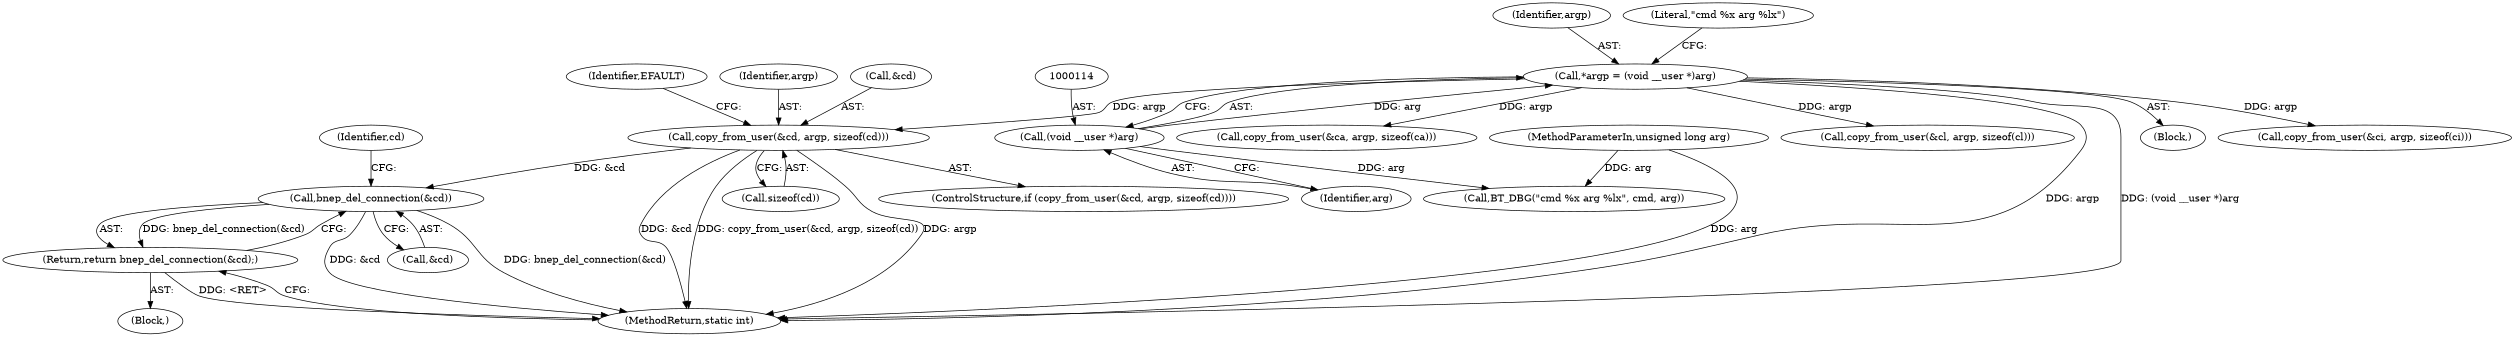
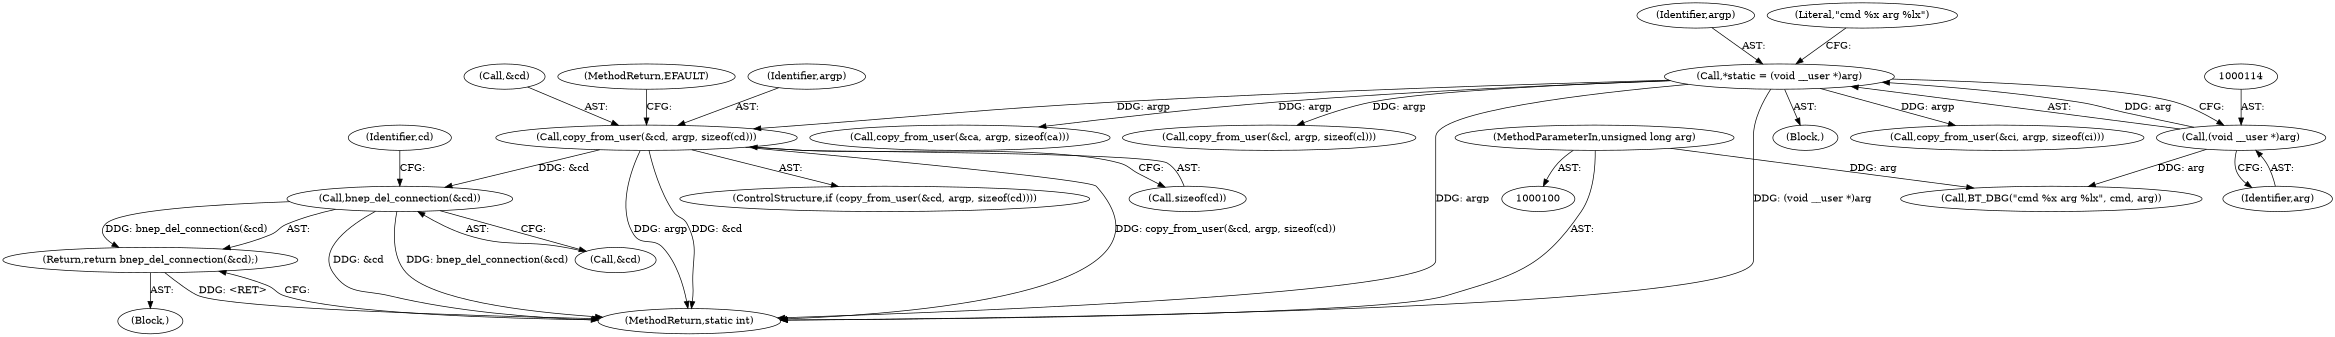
node "(Identifier,EFAULT)": label "(Identifier,EFAULT)" -> "(MethodReturn,EFAULT)"
node "(Call,*argp = (void __user *)arg)": label "(Call,*argp = (void __user *)arg)" -> "(Call,*static = (void __user *)arg)"
node "1000100": added
edge "(MethodParameterIn,unsigned long arg)" -> "(MethodReturn,static int)": label "DDG: arg" -> "AST: "
edge "(Return,return bnep_del_connection(&cd);)" -> "(Call,bnep_del_connection(&cd))": removed, label "CFG:"
